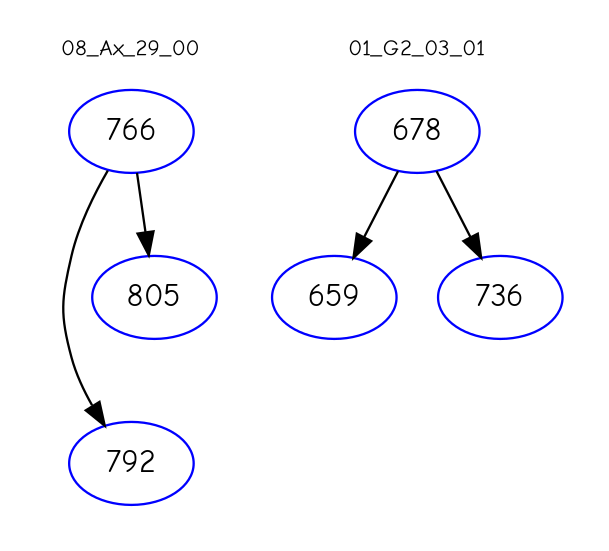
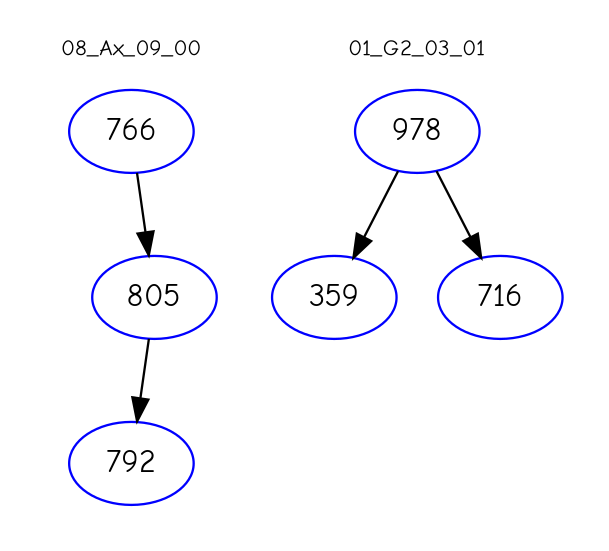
cluster "08_Ax_29_00": label "08_Ax_29_00" -> "08_Ax_09_00"
node "678": label "678" -> "978"
edge "766" -> "792": now "805" -> "792"
node "659": label "659" -> "359"
node "736": label "736" -> "716"
